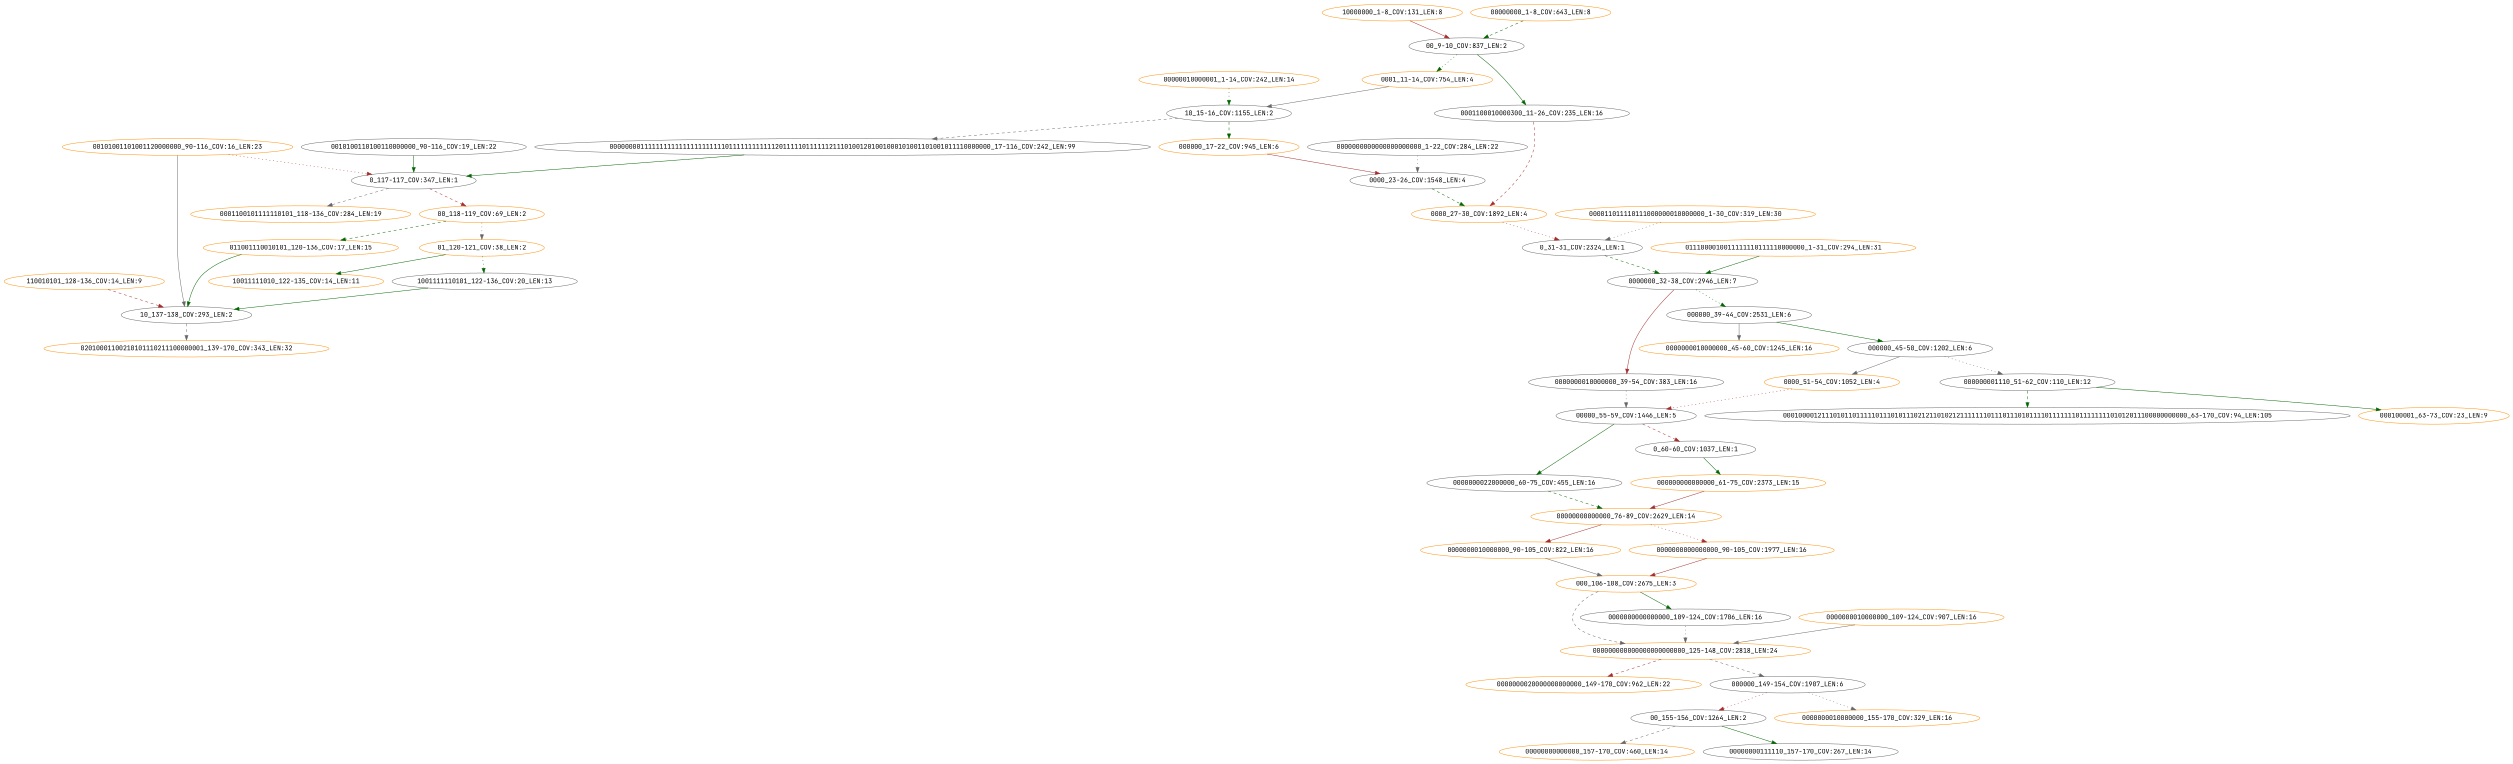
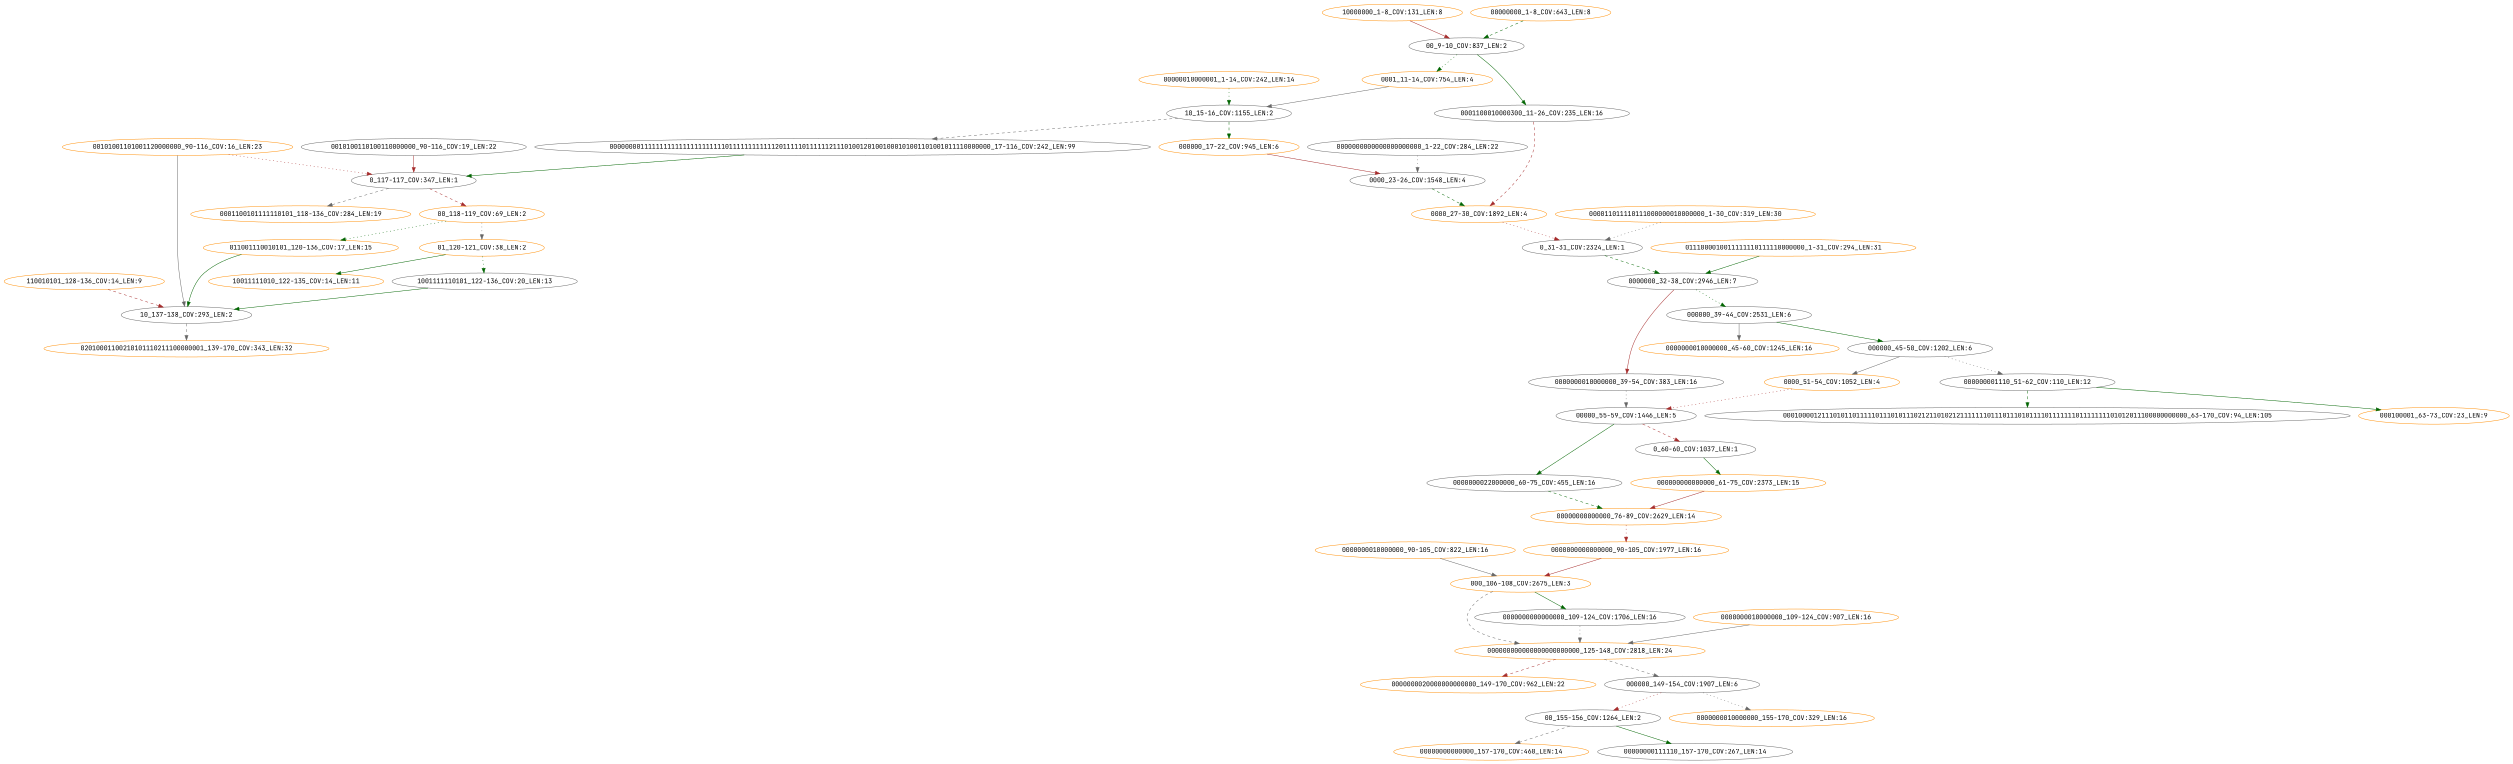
edge "0010100110100110000000_90-116_COV:19_LEN:22" -> "0_117-117_COV:347_LEN:1": color darkgreen -> brown
edge "00_118-119_COV:69_LEN:2" -> "011001110010101_120-136_COV:17_LEN:15": style dashed -> dotted
edge "00000000000000_76-89_COV:2629_LEN:14" -> "0000000010000000_90-105_COV:822_LEN:16": removed
